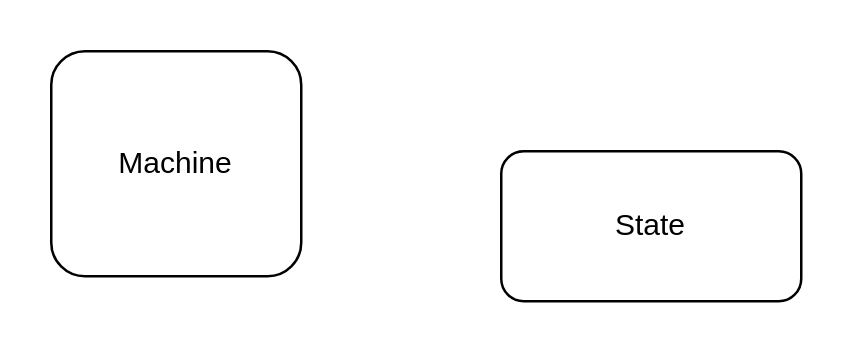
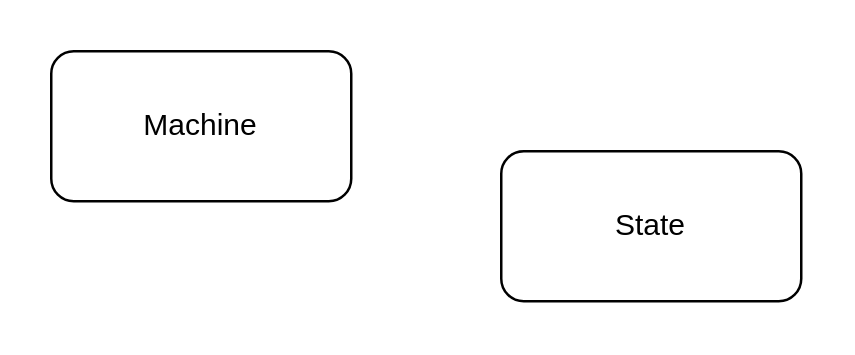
node "Machine": size 250x225 -> 300x150
